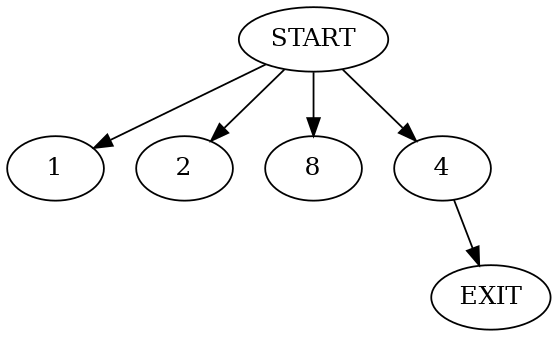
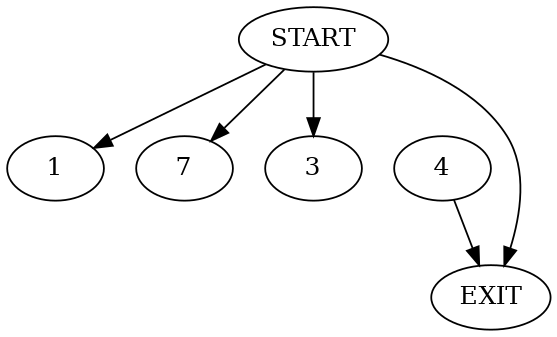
edge "START" -> "4": now "START" -> "EXIT"
node "2": label "2" -> "7"
node "8": label "8" -> "3"
